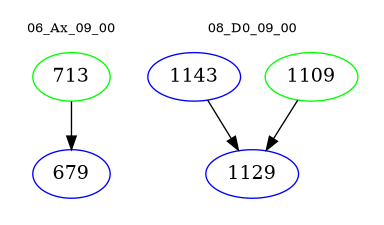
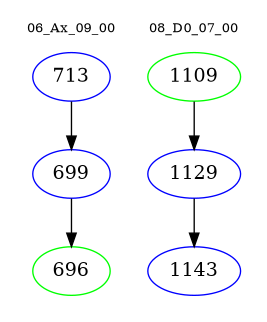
cluster "08_D0_09_00": label "08_D0_09_00" -> "08_D0_07_00"
node "713": color green -> blue
edge "1143" -> "1129": reversed
node "679": label "679" -> "699"
node "696": added
